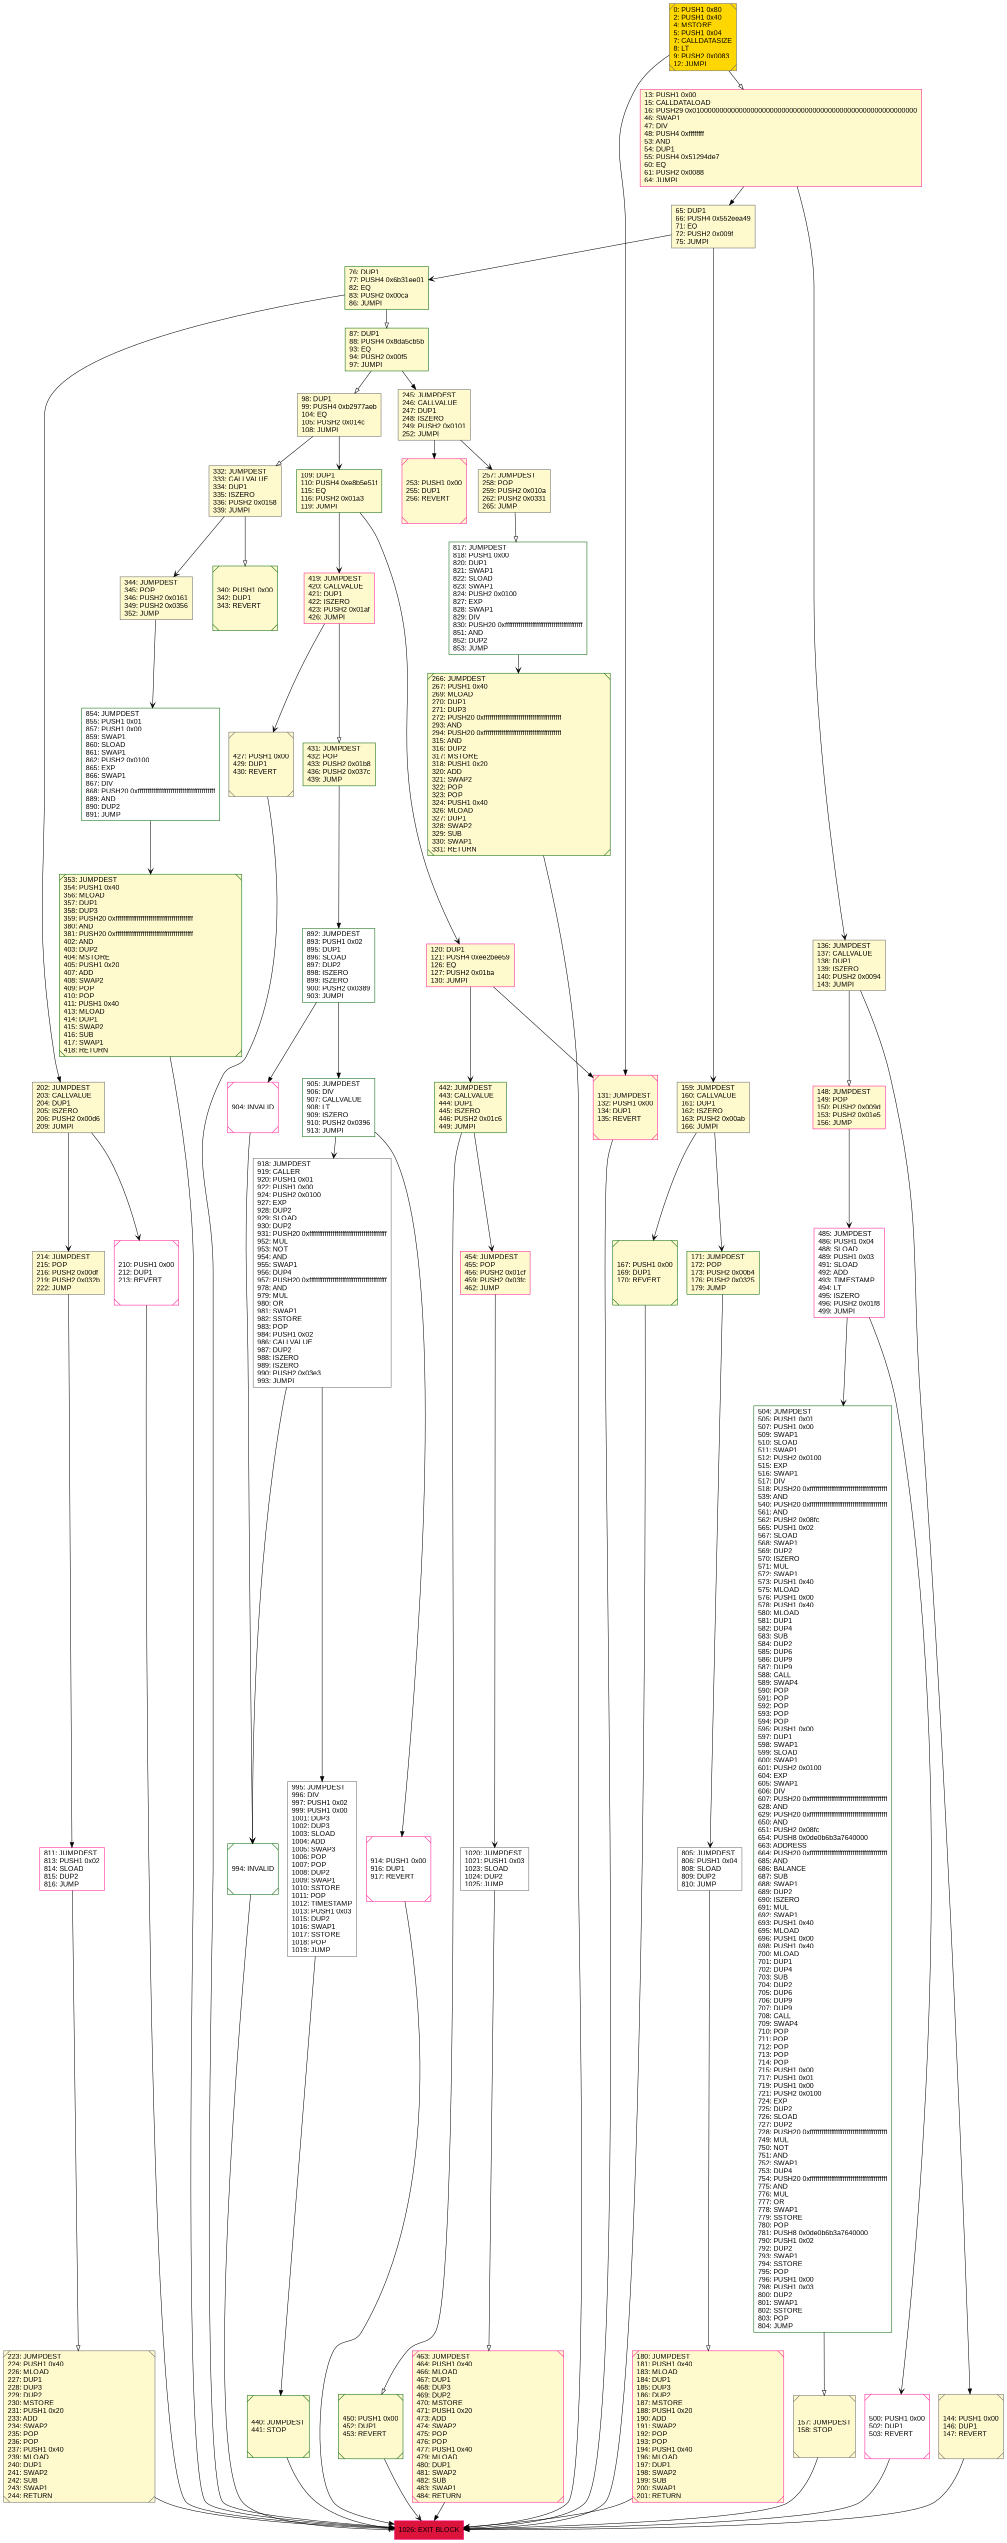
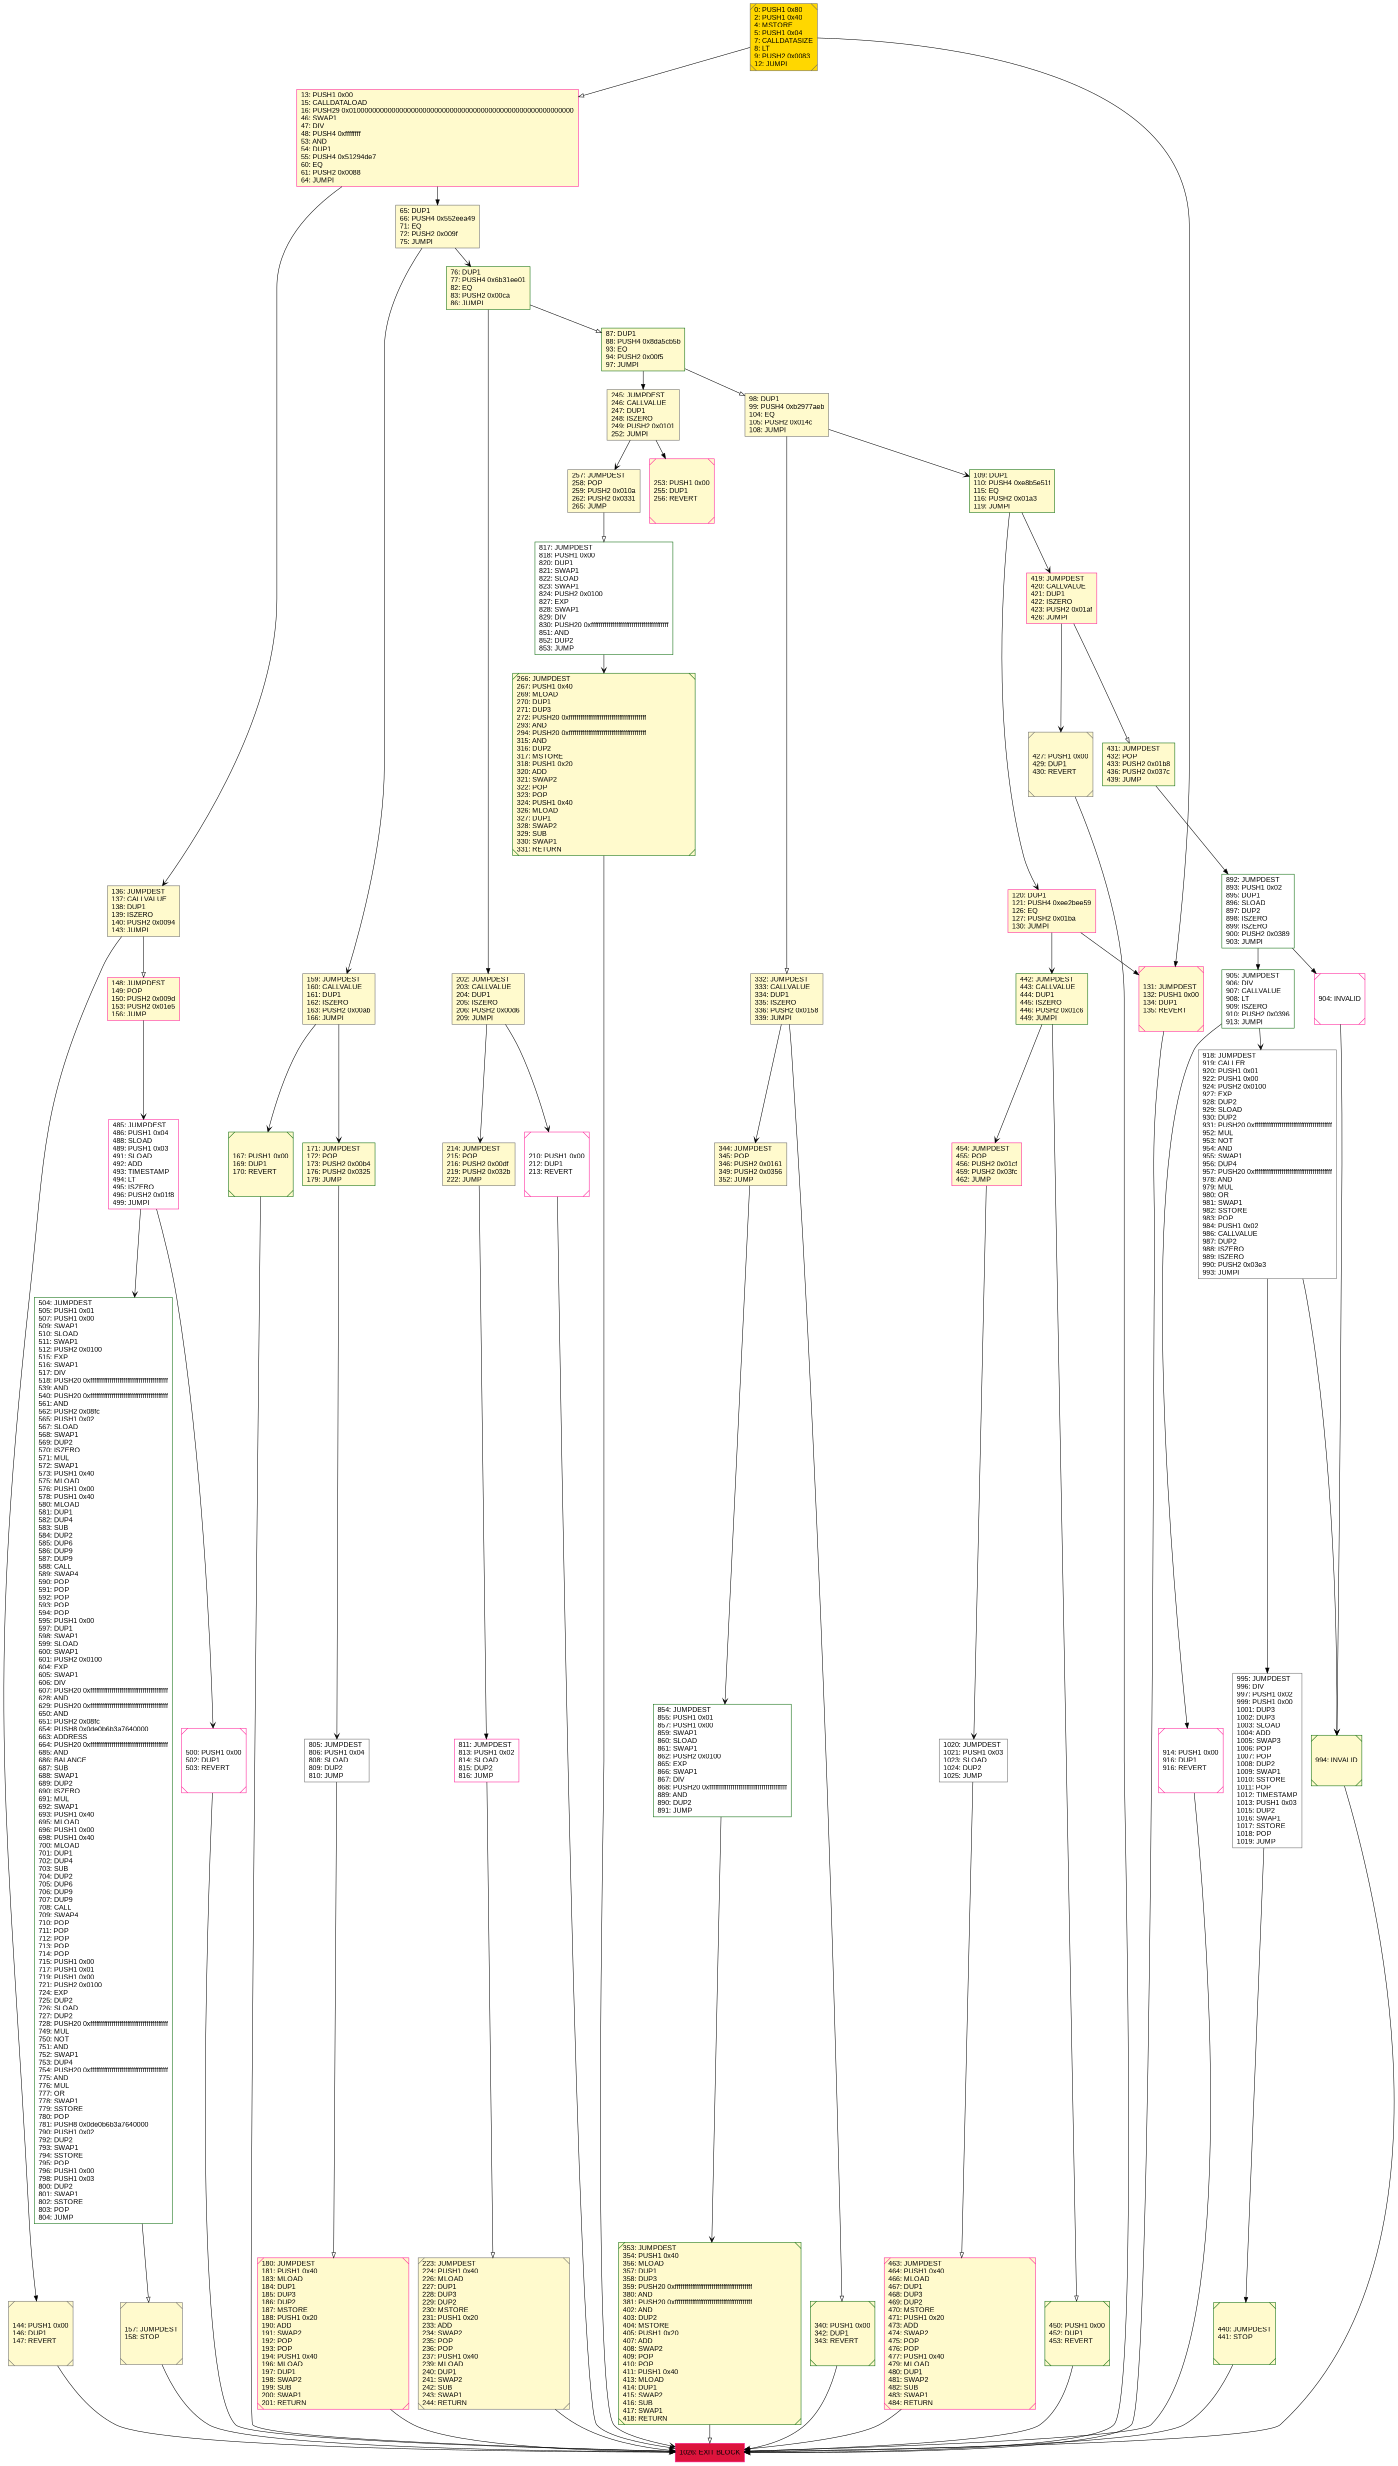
node "994: INVALID": fillcolor white -> lemonchiffon
node "914: PUSH1 0x00 916: DUP1 917: REVERT": label "914: PUSH1 0x00 916: DUP1 917: REVERT" -> "914: PUSH1 0x00 916: DUP1 916: REVERT"
edge "340: PUSH1 0x00 342: DUP1 343: REVERT" -> "1026: EXIT BLOCK": added
